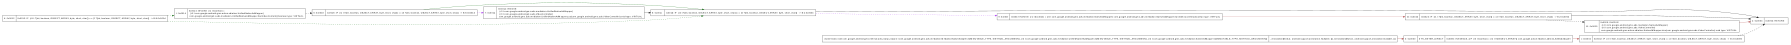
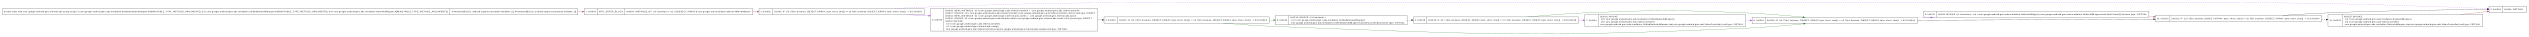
edge "8: 0x001d" -> "2: 0x0004": now "8: 0x001d" -> "10: 0x0023"
edge "7: 0x001a" -> "8: 0x001d": color black -> purple
node "3: 0x0005": added
edge "4: 0x0012" -> "8: 0x001d": style dashed -> solid
edge "1: 0x0002" -> "2: 0x0004": color black -> purple
node "0: 0x0000": text "MTH_ENTER_DIRECT" -> "MTH_ENTER_BLOCK"
